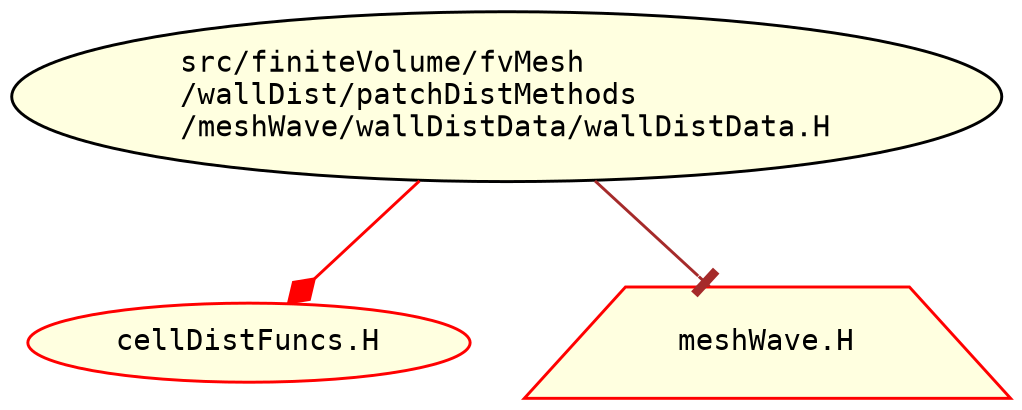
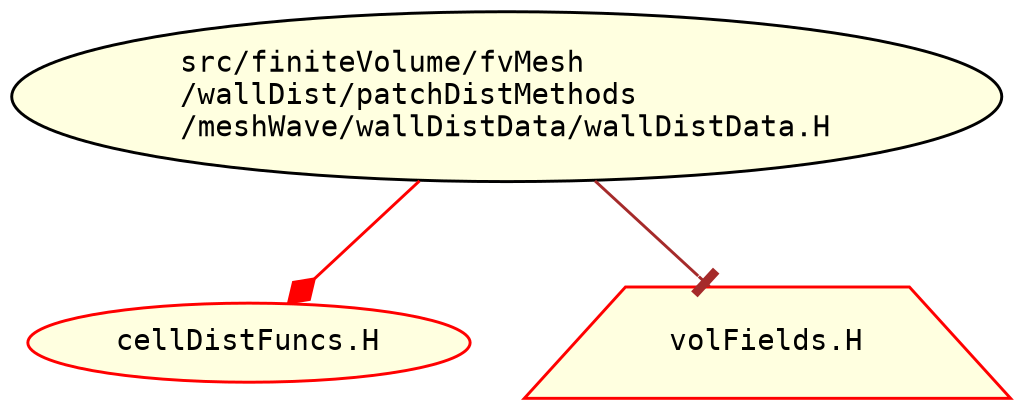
node "meshWave.H": label "meshWave.H" -> "volFields.H"
